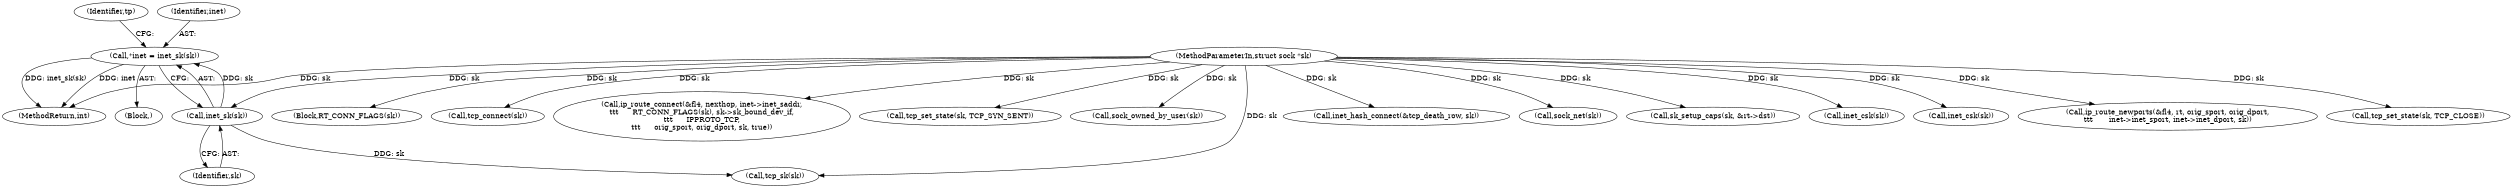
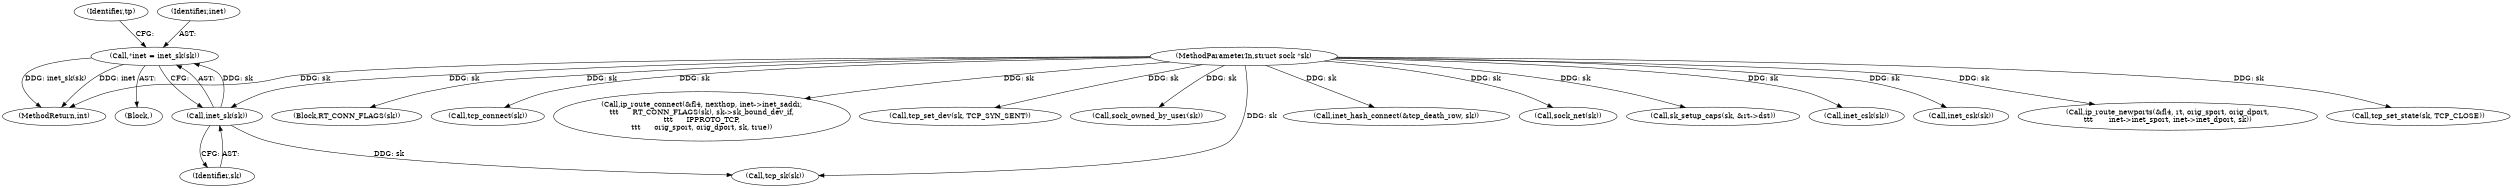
node "(Call,tcp_set_state(sk, TCP_SYN_SENT))": label "(Call,tcp_set_state(sk, TCP_SYN_SENT))" -> "(Call,tcp_set_dev(sk, TCP_SYN_SENT))"
